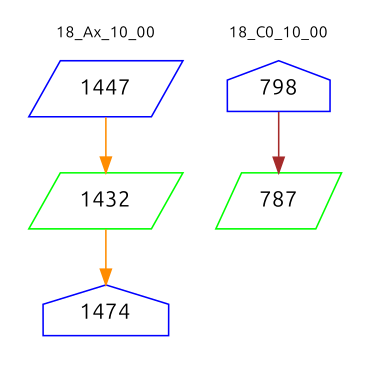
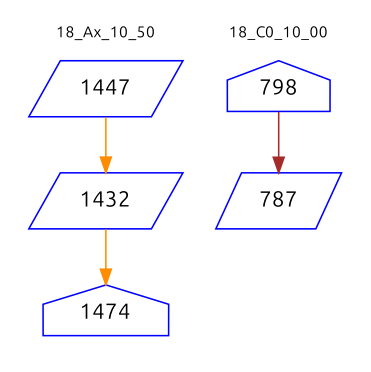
cluster "18_Ax_10_00": label "18_Ax_10_00" -> "18_Ax_10_50"
node "1432": color green -> blue
node "787": color green -> blue
